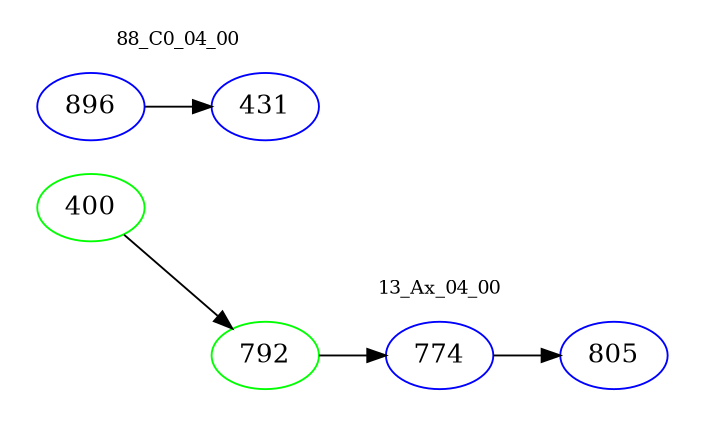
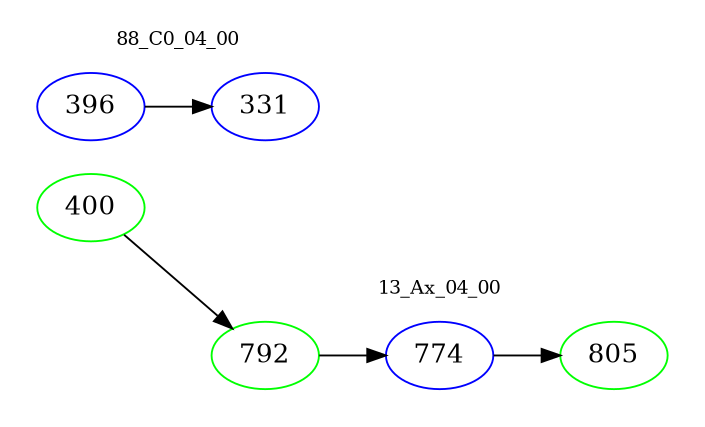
node "896": label "896" -> "396"
node "431": label "431" -> "331"
node "805": color blue -> green
